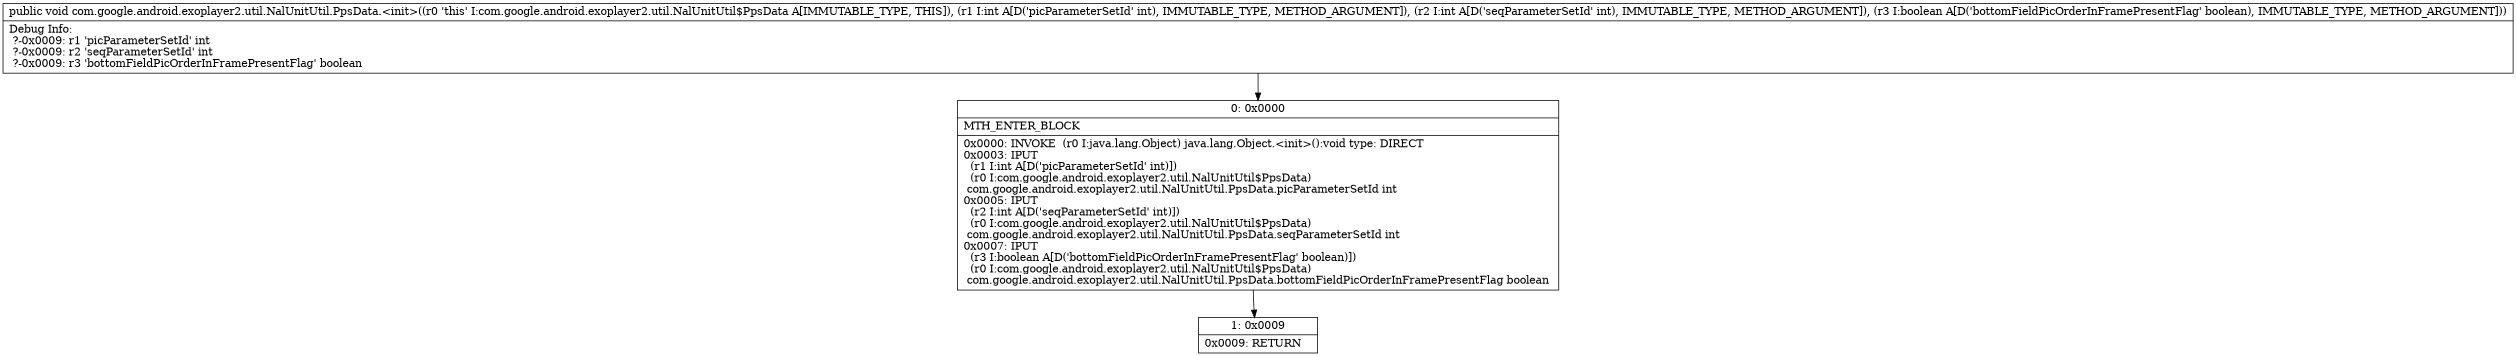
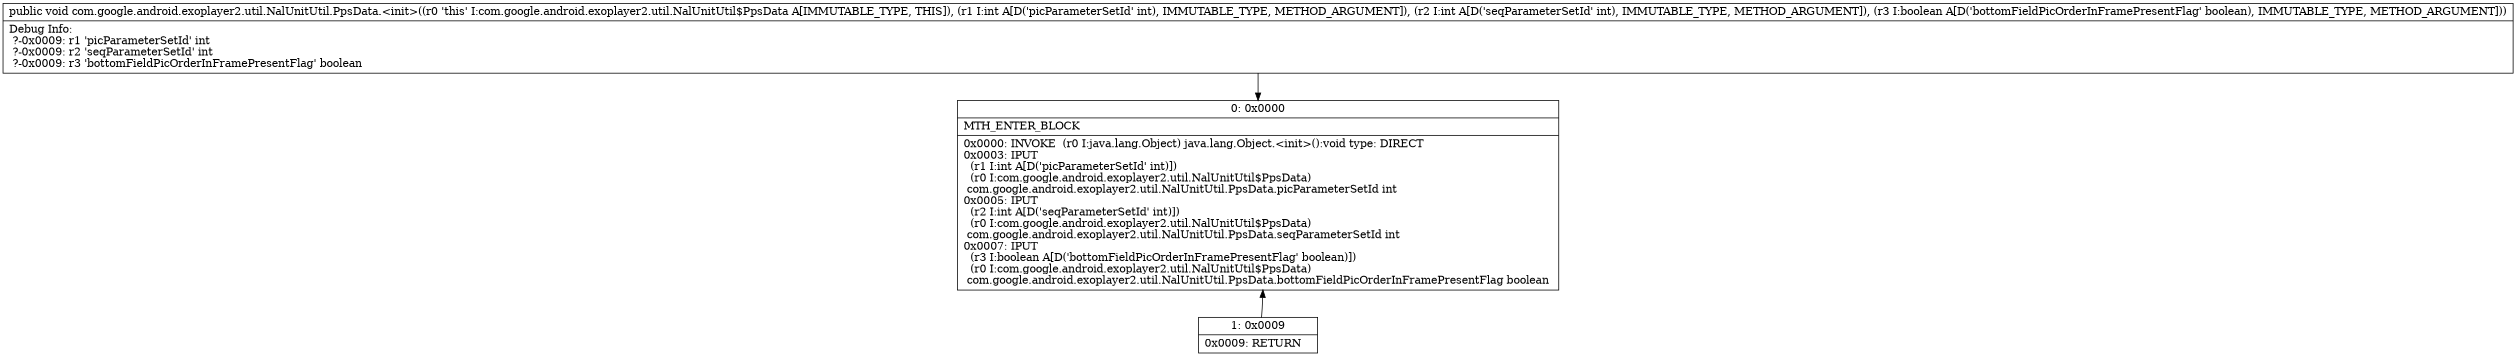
edge "0: 0x0000" -> "1: 0x0009": reversed
